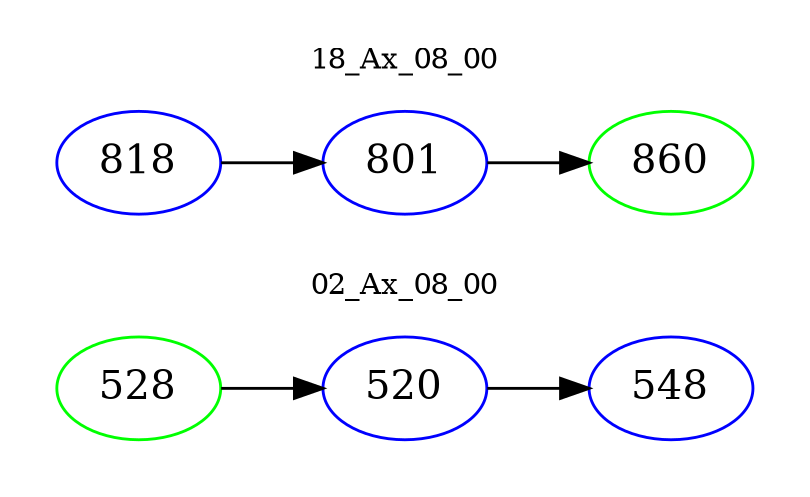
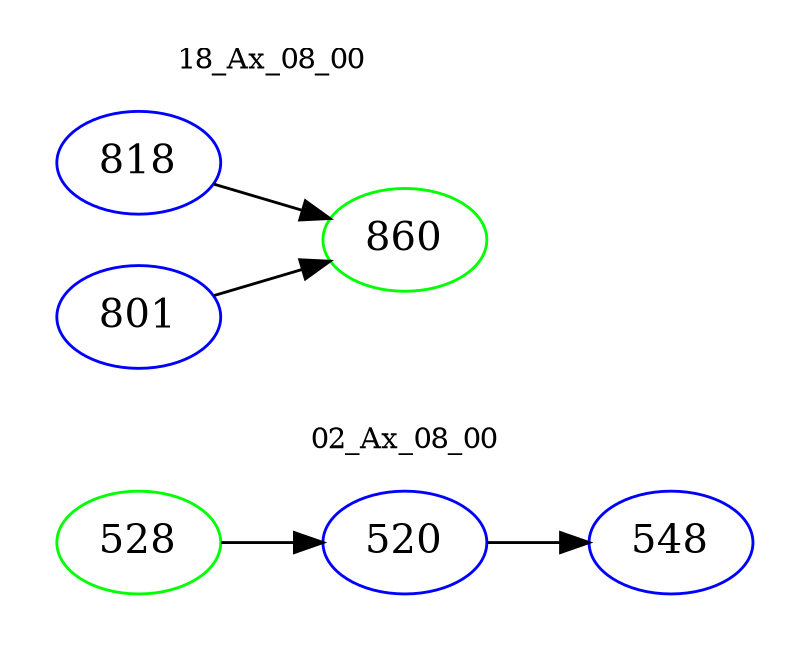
edge "818" -> "801": now "818" -> "860"
